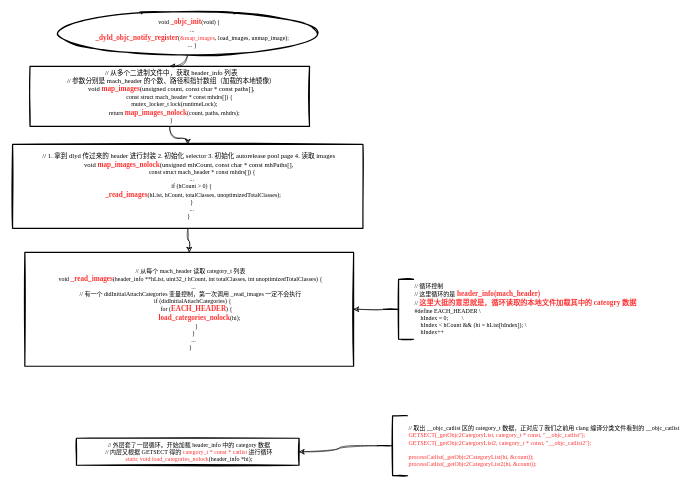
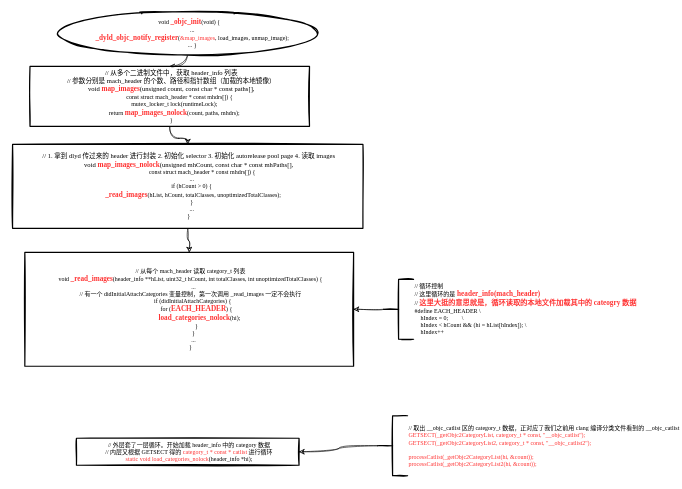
edge "void _objc_init(void) { ... _dyld_objc_notify_register(&map_images, load_images, unmap_image); ... }" -> "// 从多个二进制文件中，获取 header_info 列表 // 参数分别是 mach_header 的个数、路径和指针数组（加载的本地镜像） void map_images(unsigned count, const char * const paths[], const struct mach_header * const mhdrs[]) { mutex_locker_t lock(runtimeLock); return map_images_nolock(count, paths, mhdrs); }": arrowhead classic -> open
